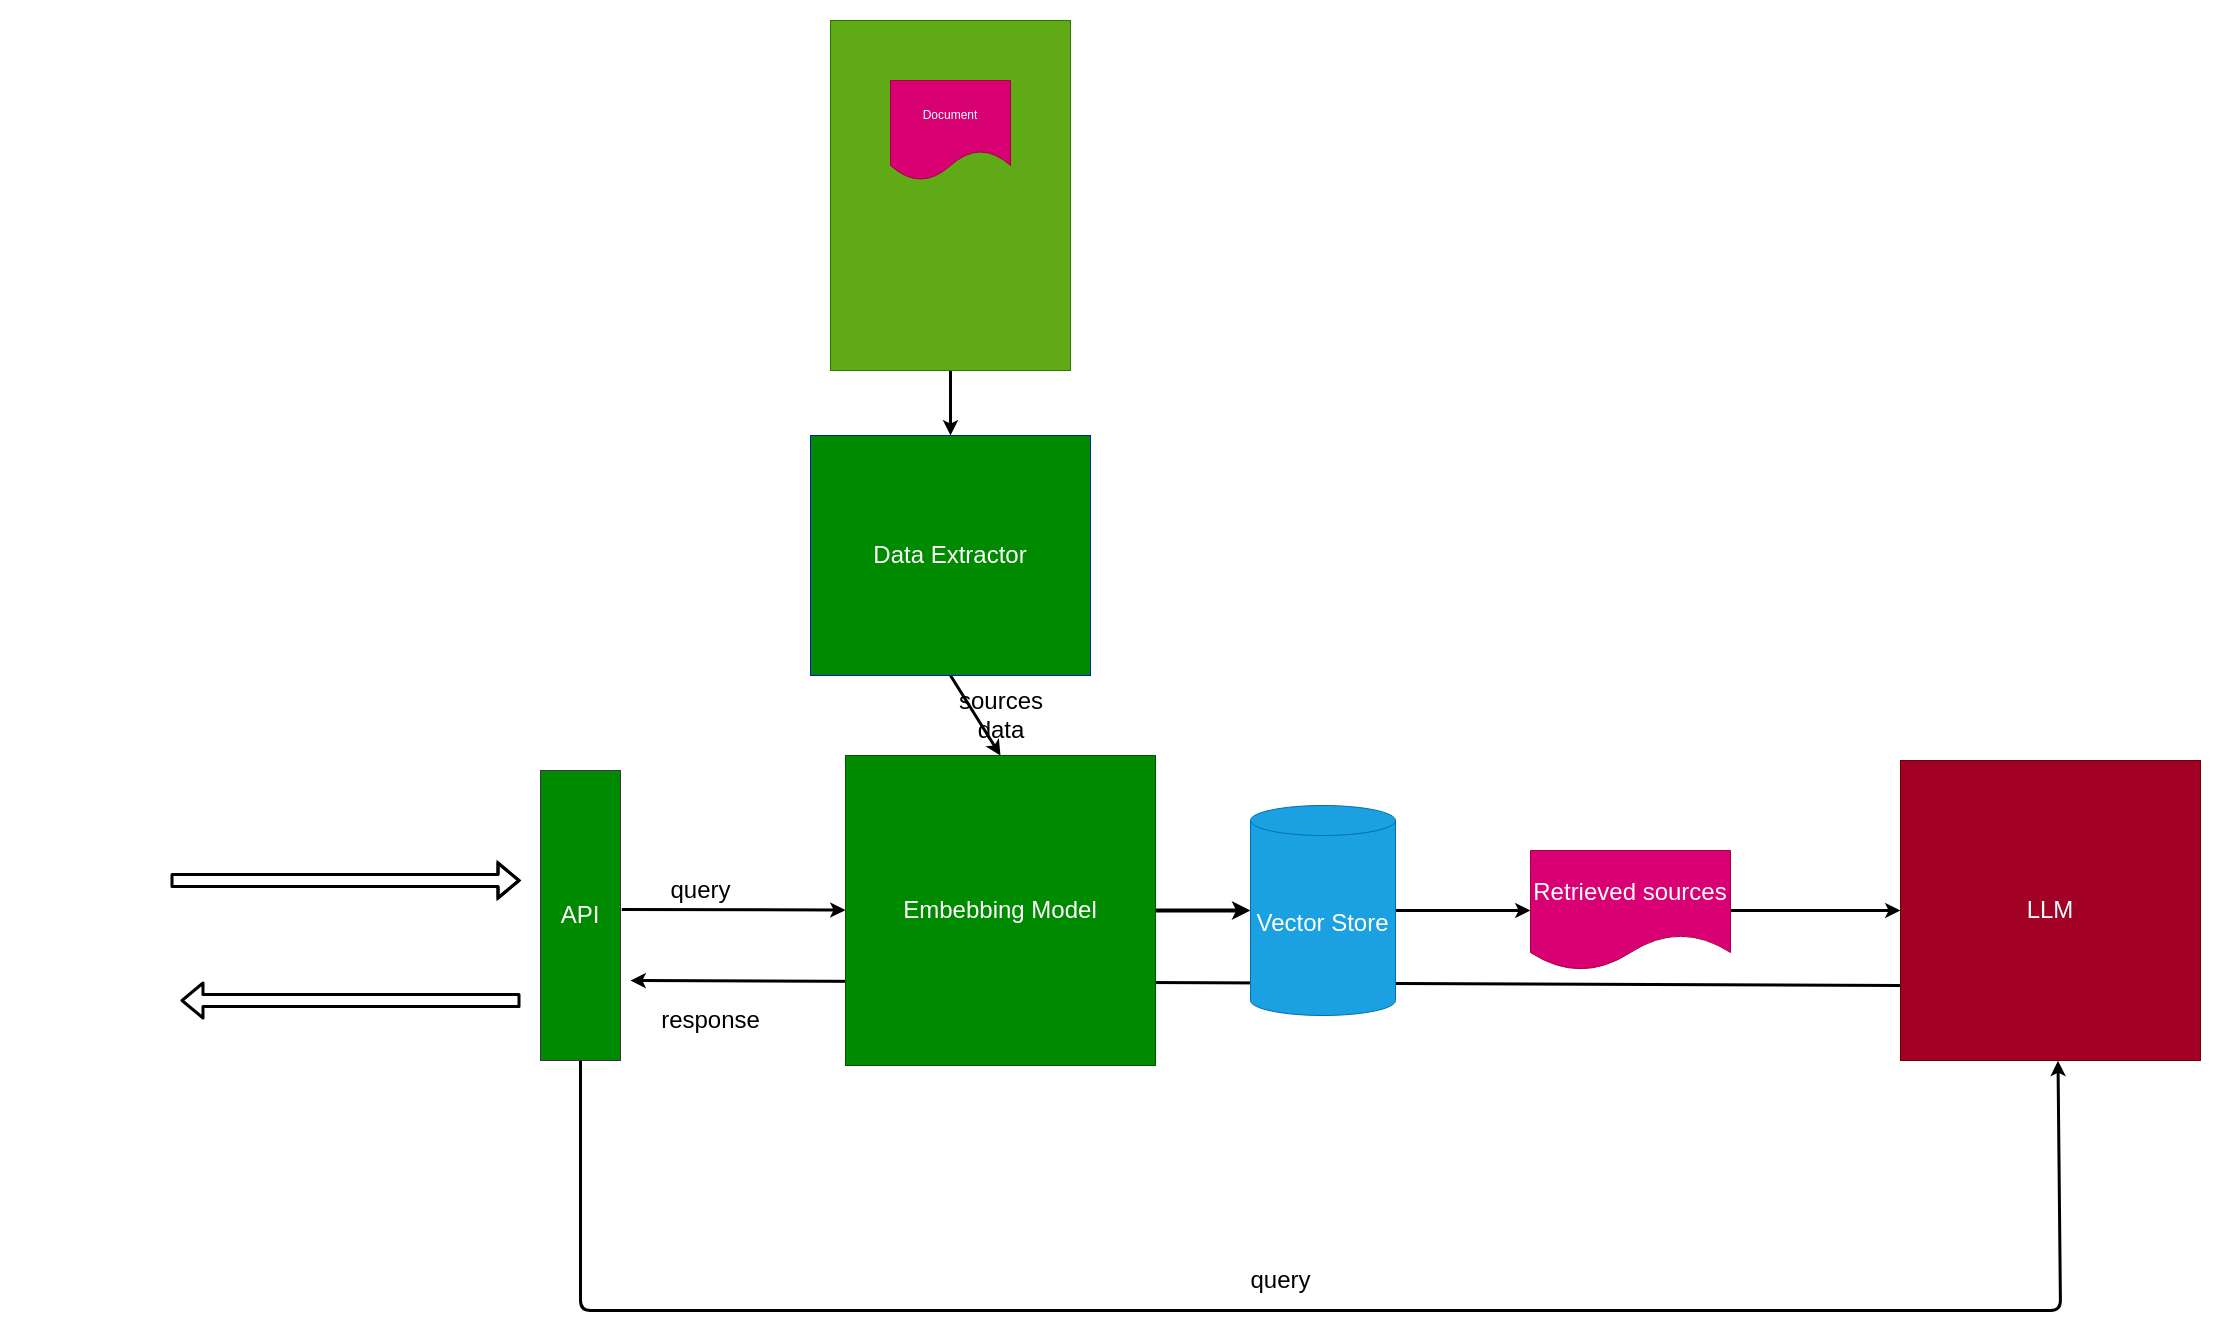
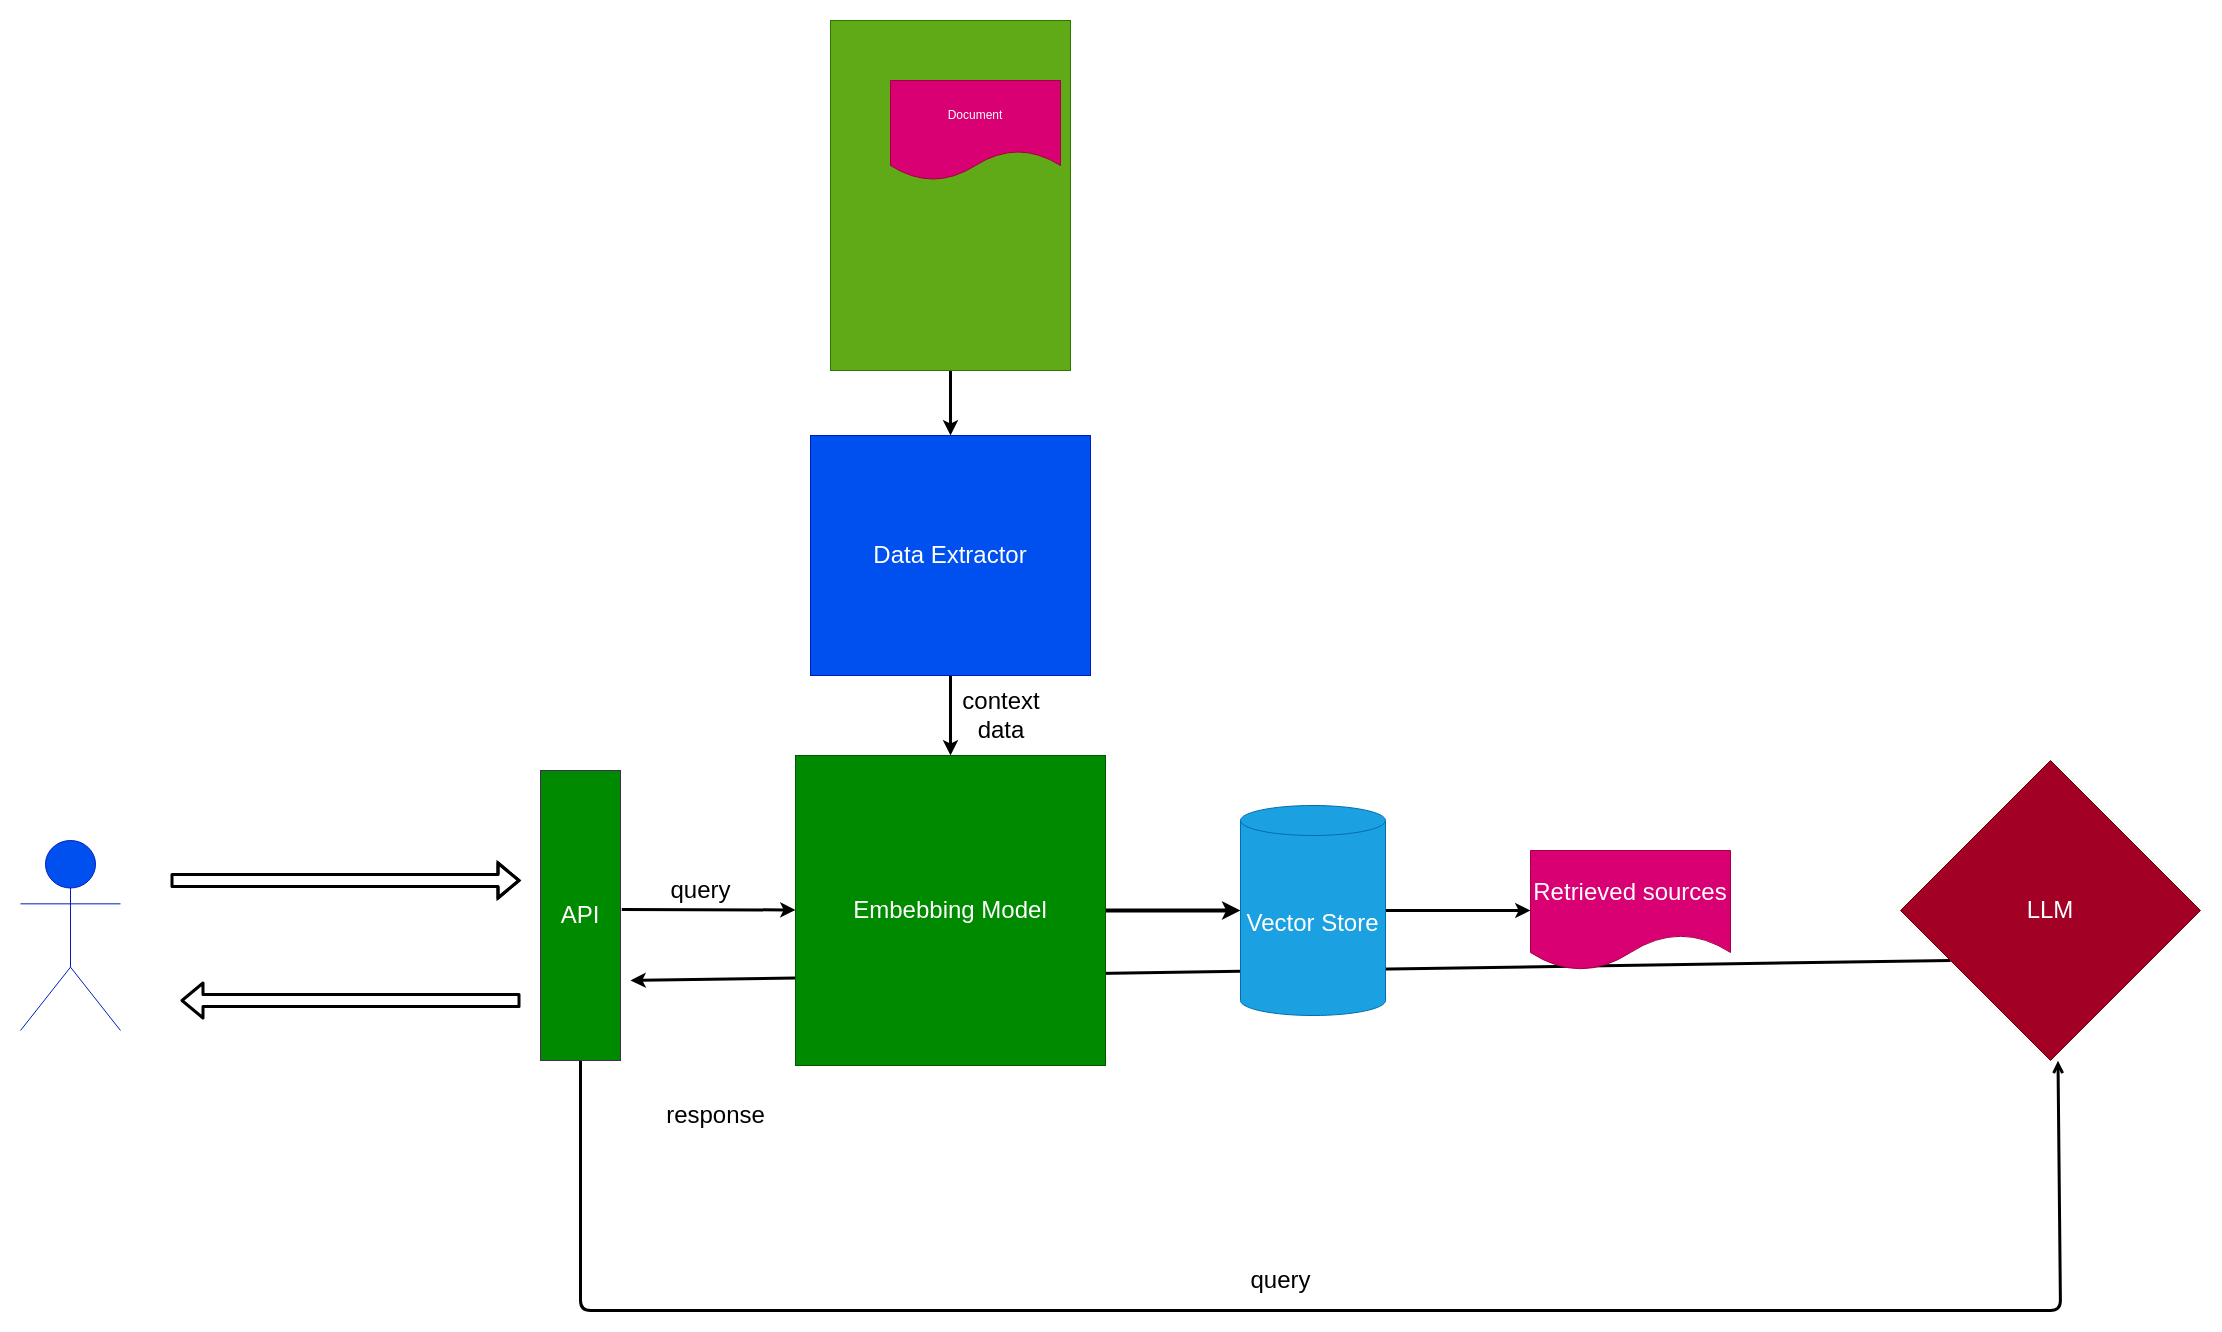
node "Document": size 120x100 -> 170x100
node "Data Extractor": fillcolor #008a00 -> #0050ef
node "sources data": label "sources data" -> "context data"
node "Embebbing Model": moved (1001, 911) -> (951, 911)
node "Vector Store": moved (1323, 911) -> (1313, 911)
edge "Retrieved sources" -> "LLM": removed
node "LLM": shape rectangle -> diamond
node "user": added
node "response": moved (711, 1021) -> (716, 1116)
edge "API" -> "LLM": arrowhead classic -> open
